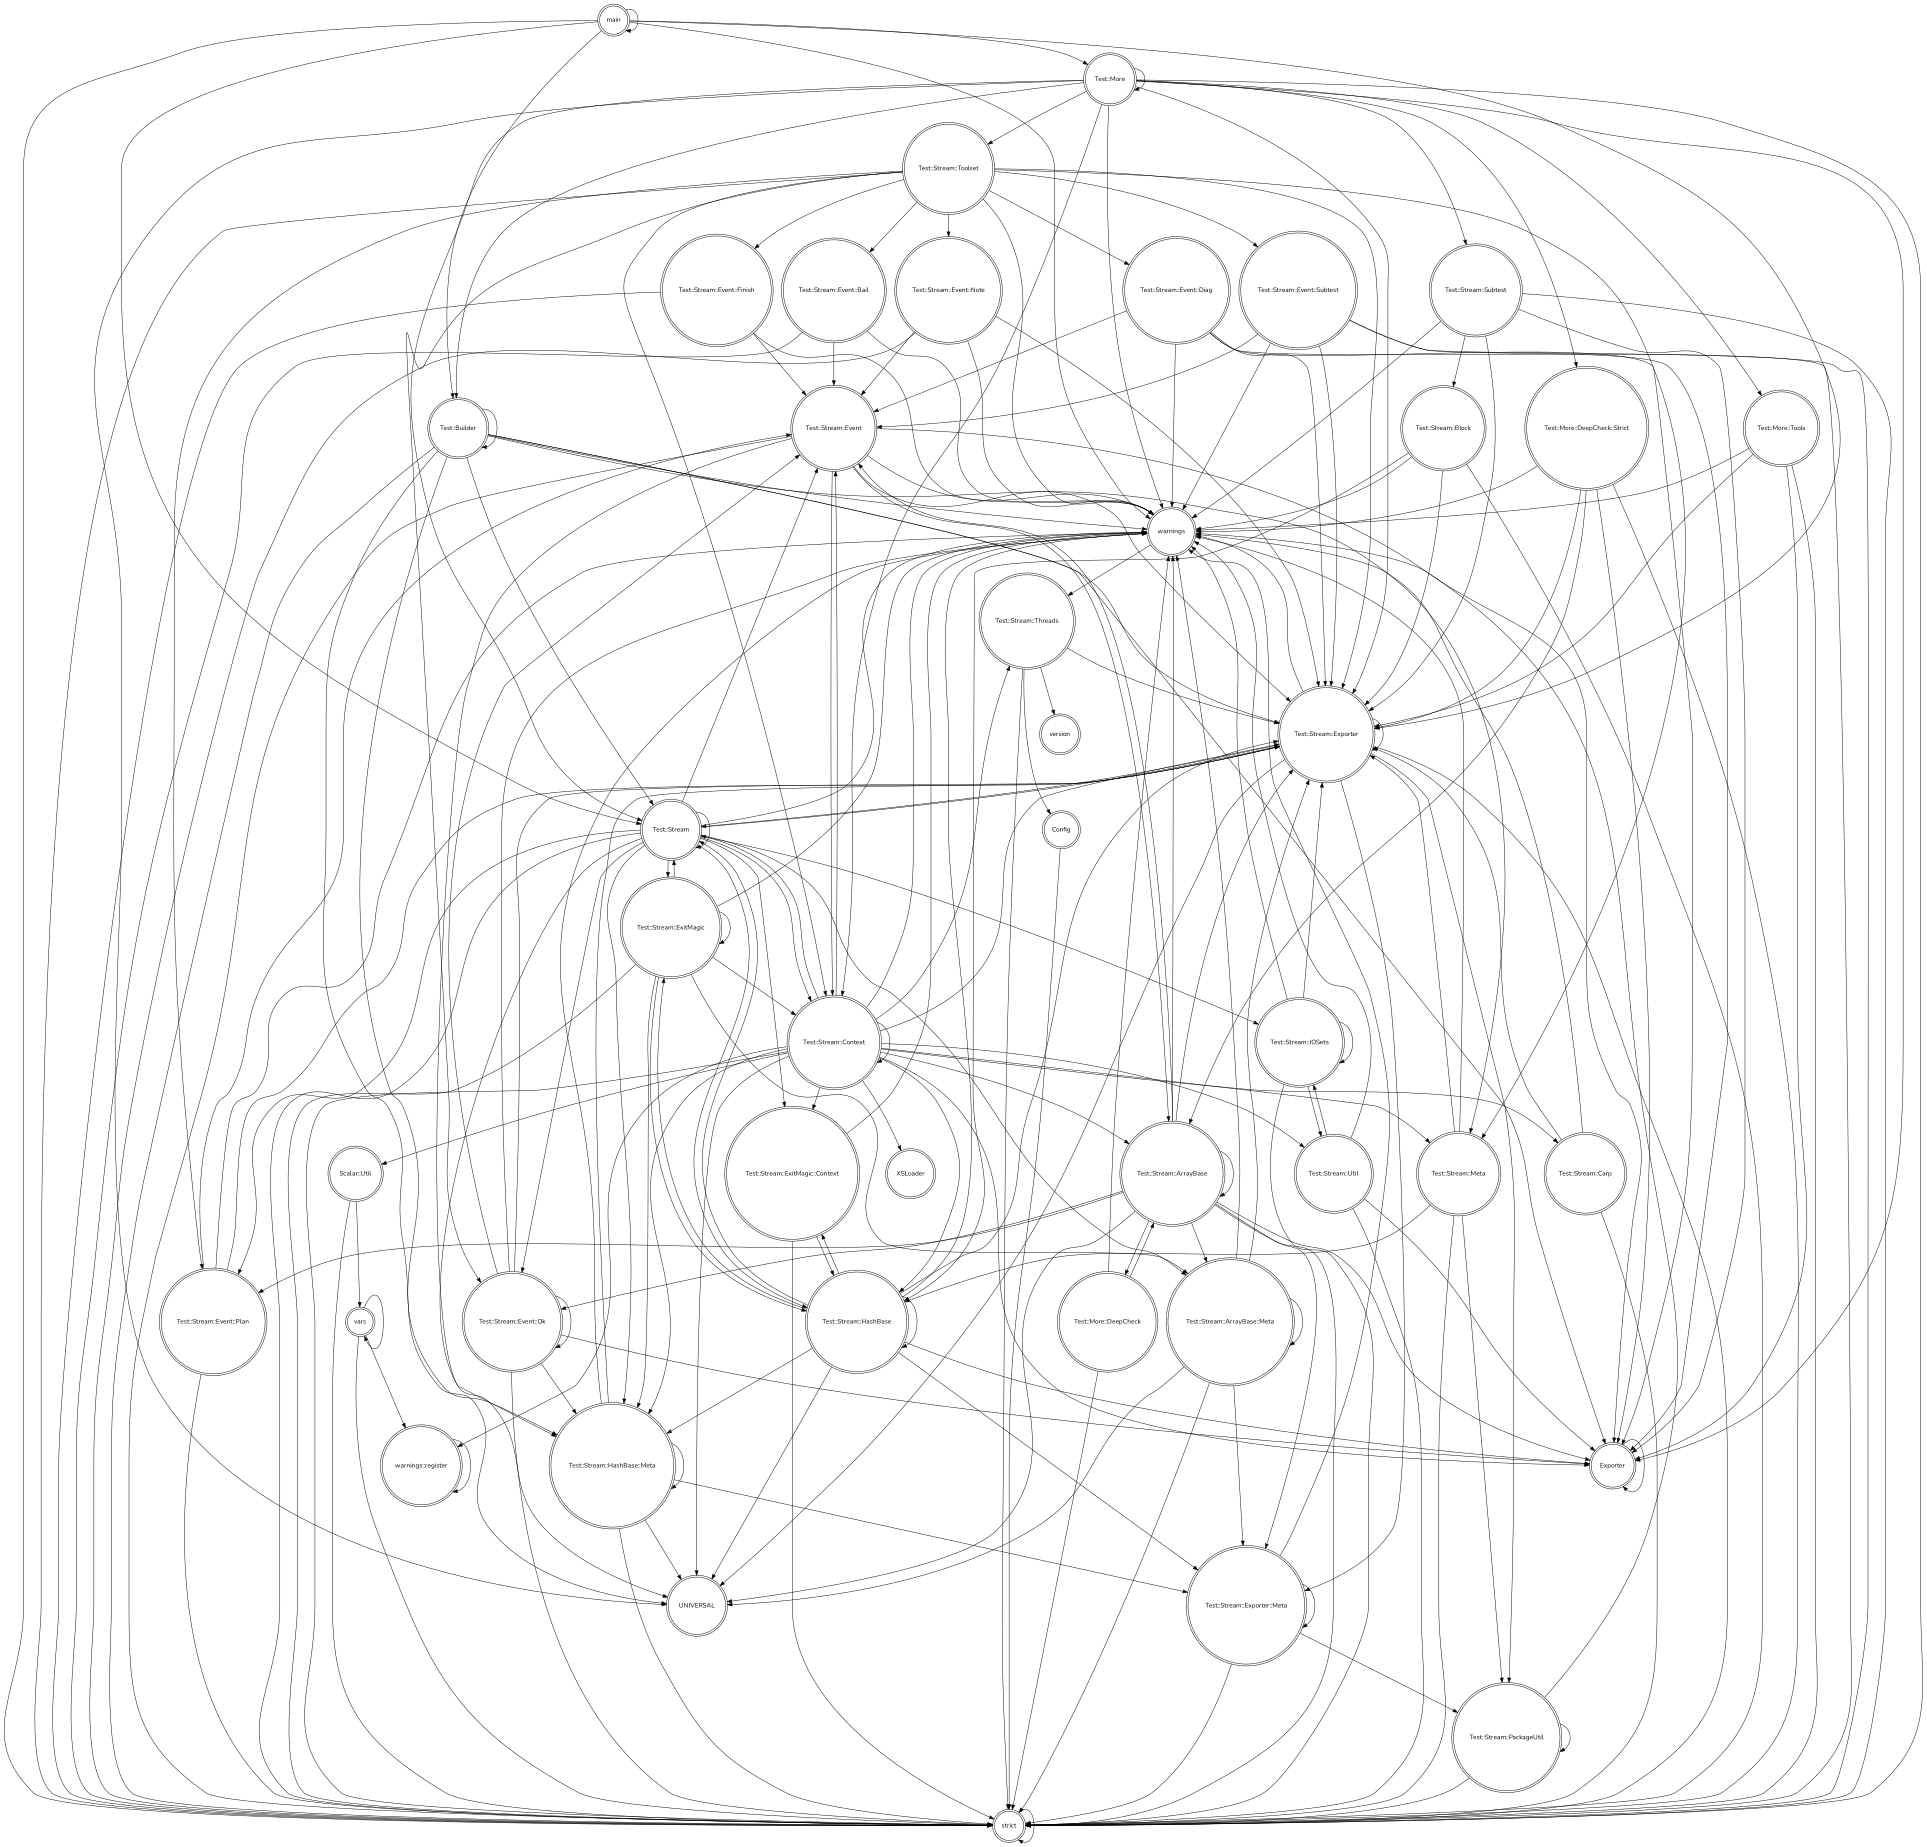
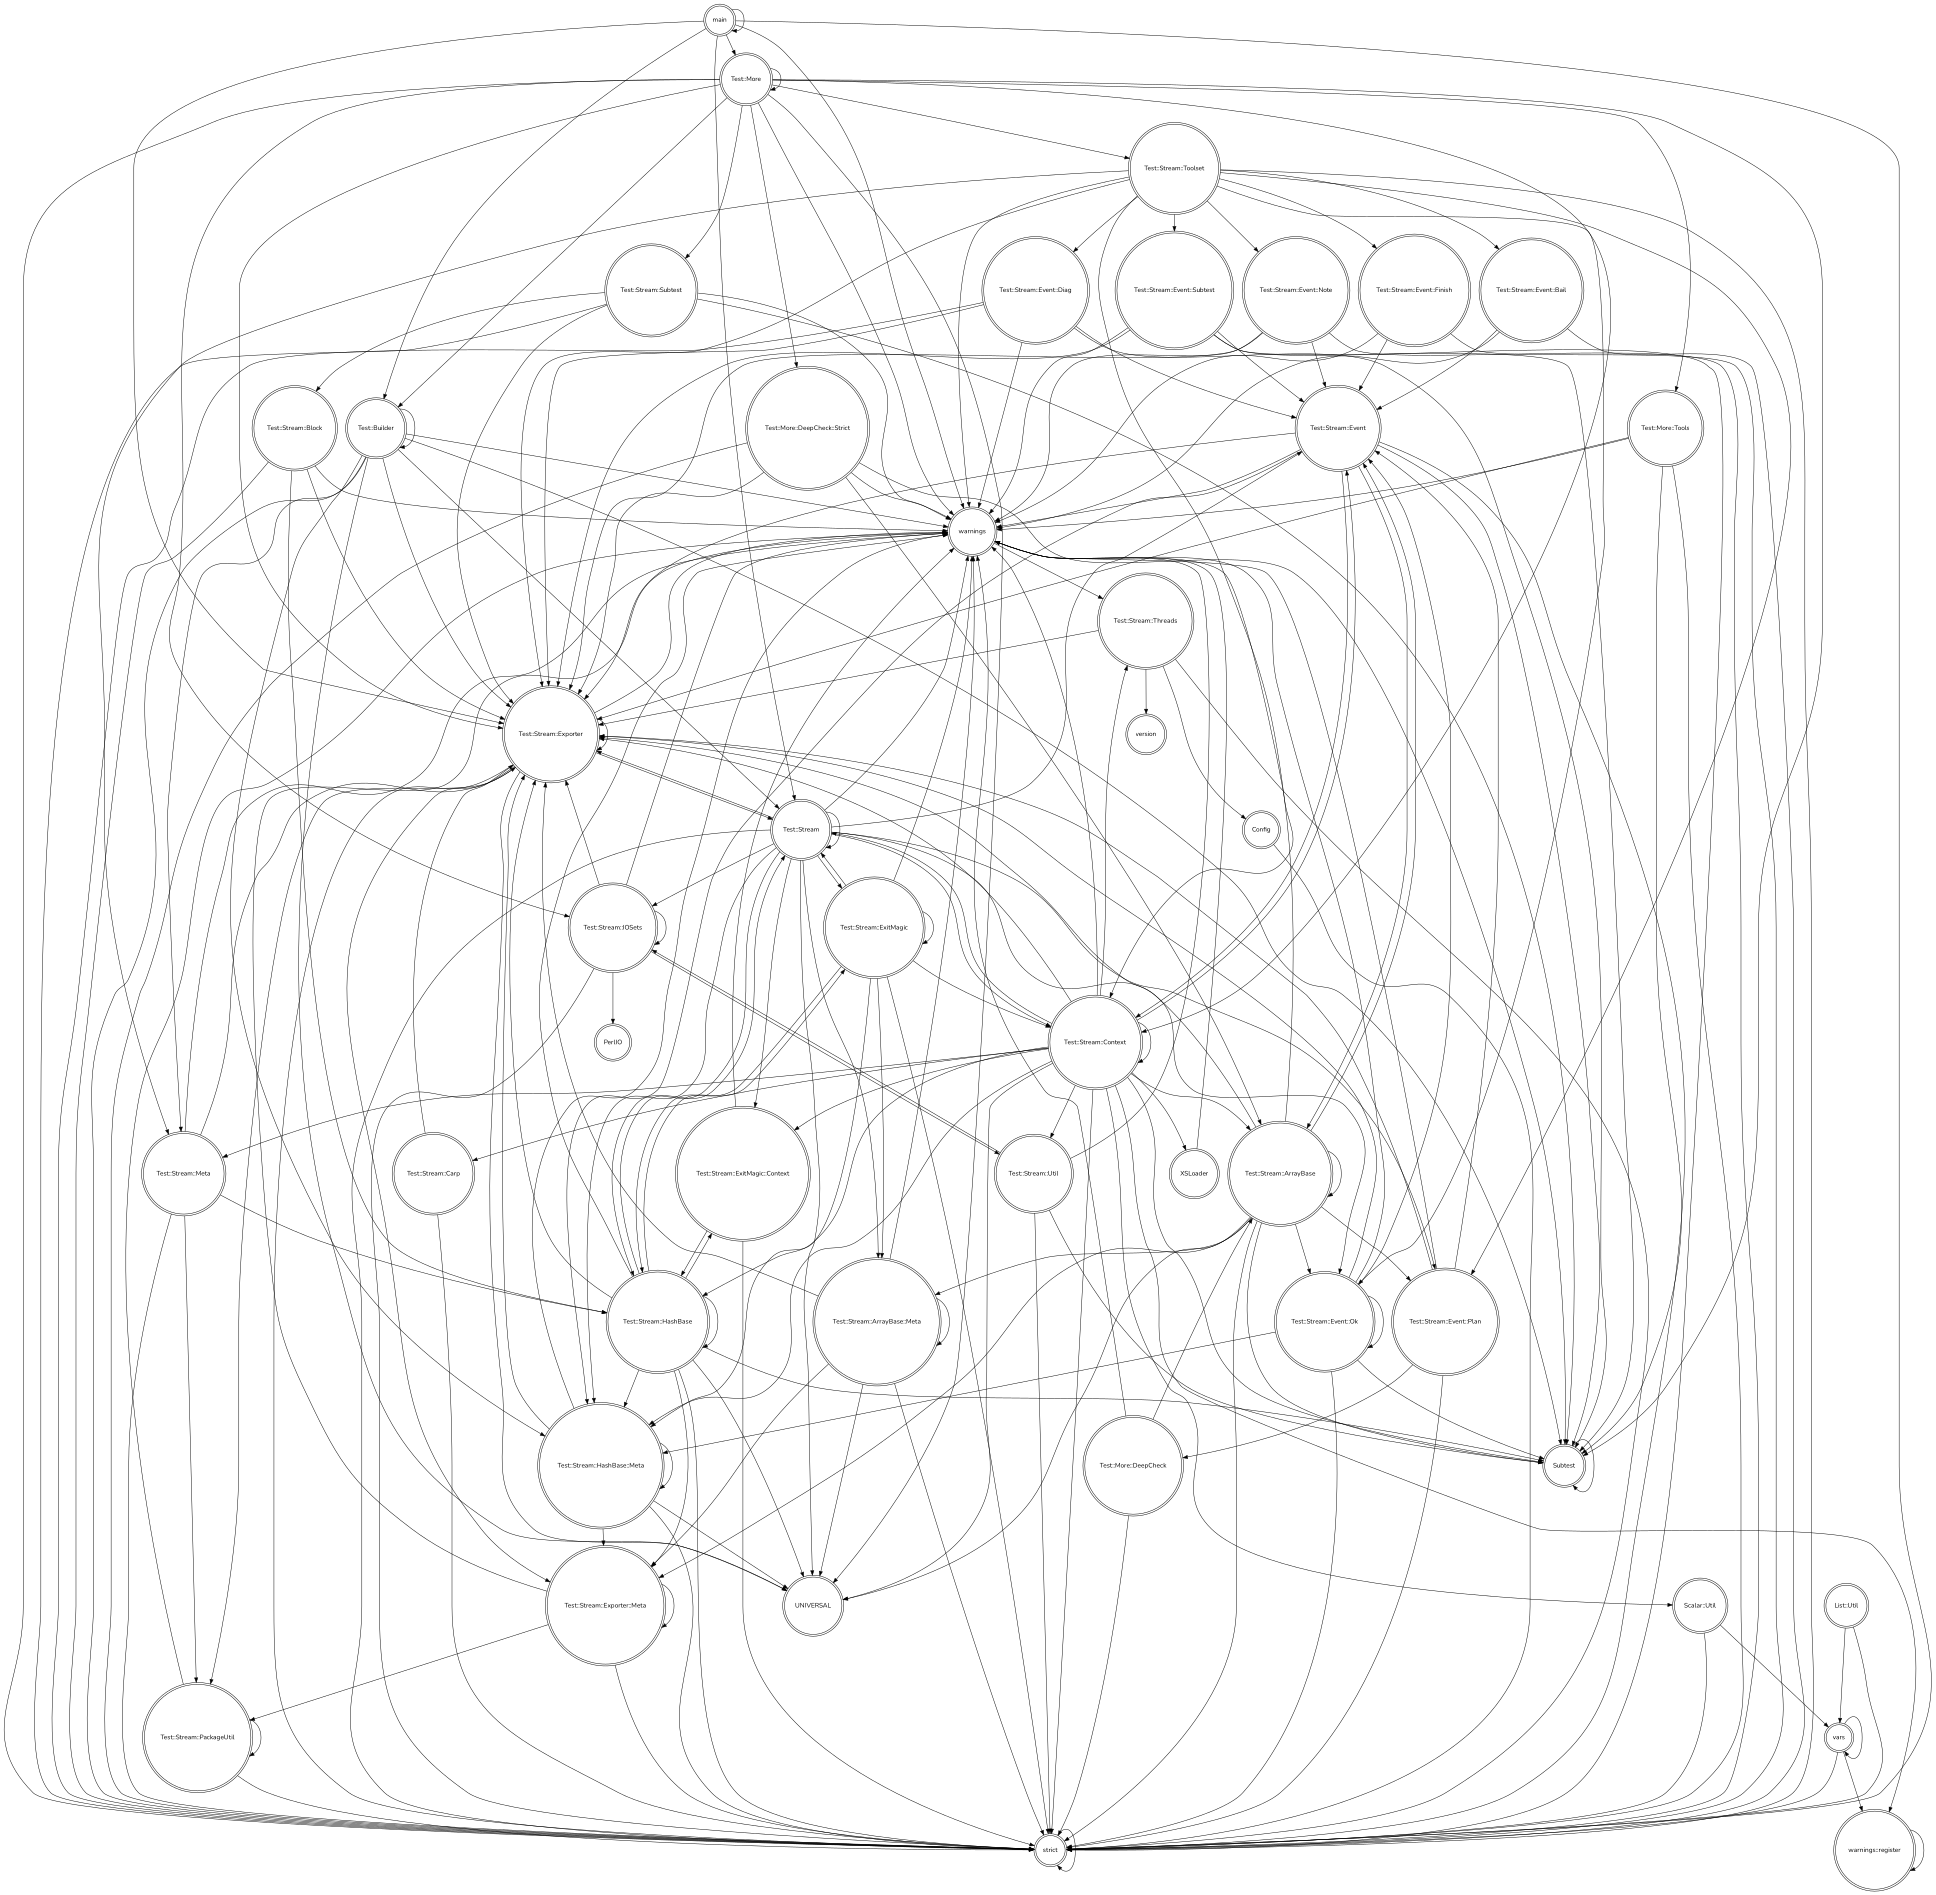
edge "Test::More" -> "Test::Stream": now "Test::More" -> "Test::Stream::IOSets"
edge "Test::Stream::Carp" -> "warnings": now "XSLoader" -> "warnings"
node "PerlIO": added
edge "Test::Stream::ArrayBase" -> "Test::More::DeepCheck": now "Test::Stream::Event::Plan" -> "Test::More::DeepCheck"
node "Exporter": label "Exporter" -> "Subtest"
node "List::Util": added
edge "Test::Stream::HashBase" -> "strict": added
